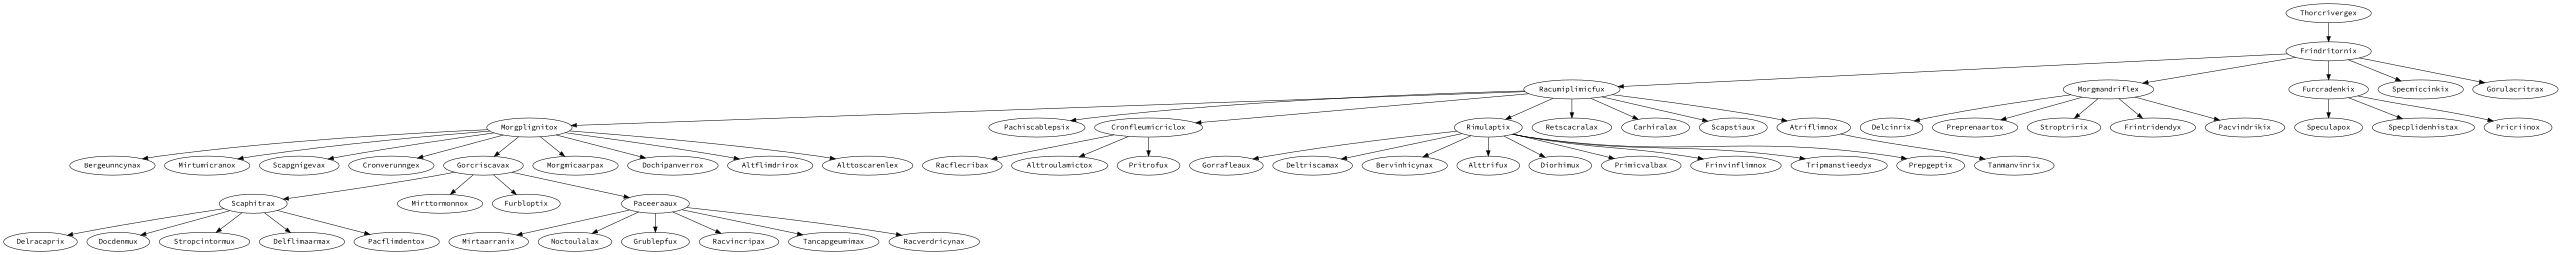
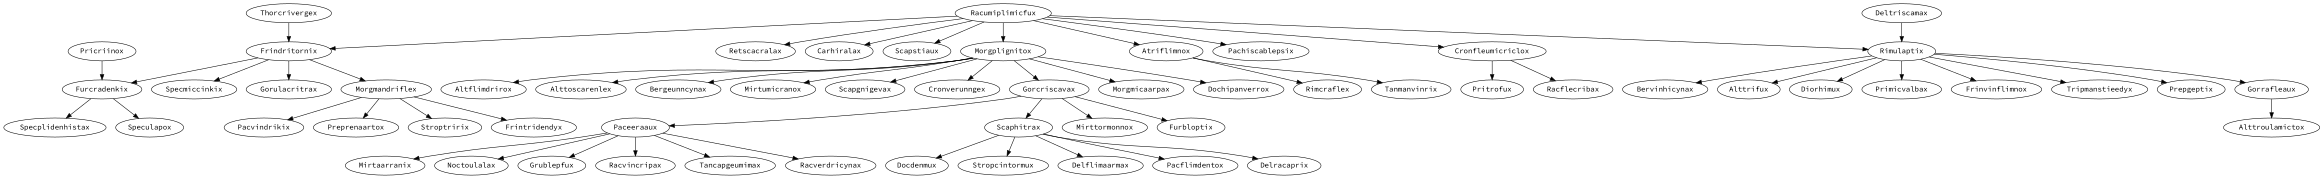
edge "Frindritornix" -> "Racumiplimicfux": reversed
node "Rimcraflex": added
edge "Furcradenkix" -> "Pricriinox": reversed
node "Delcinrix": removed
edge "Cronfleumicriclox" -> "Alttroulamictox": now "Gorrafleaux" -> "Alttroulamictox"
edge "Rimulaptix" -> "Deltriscamax": reversed
